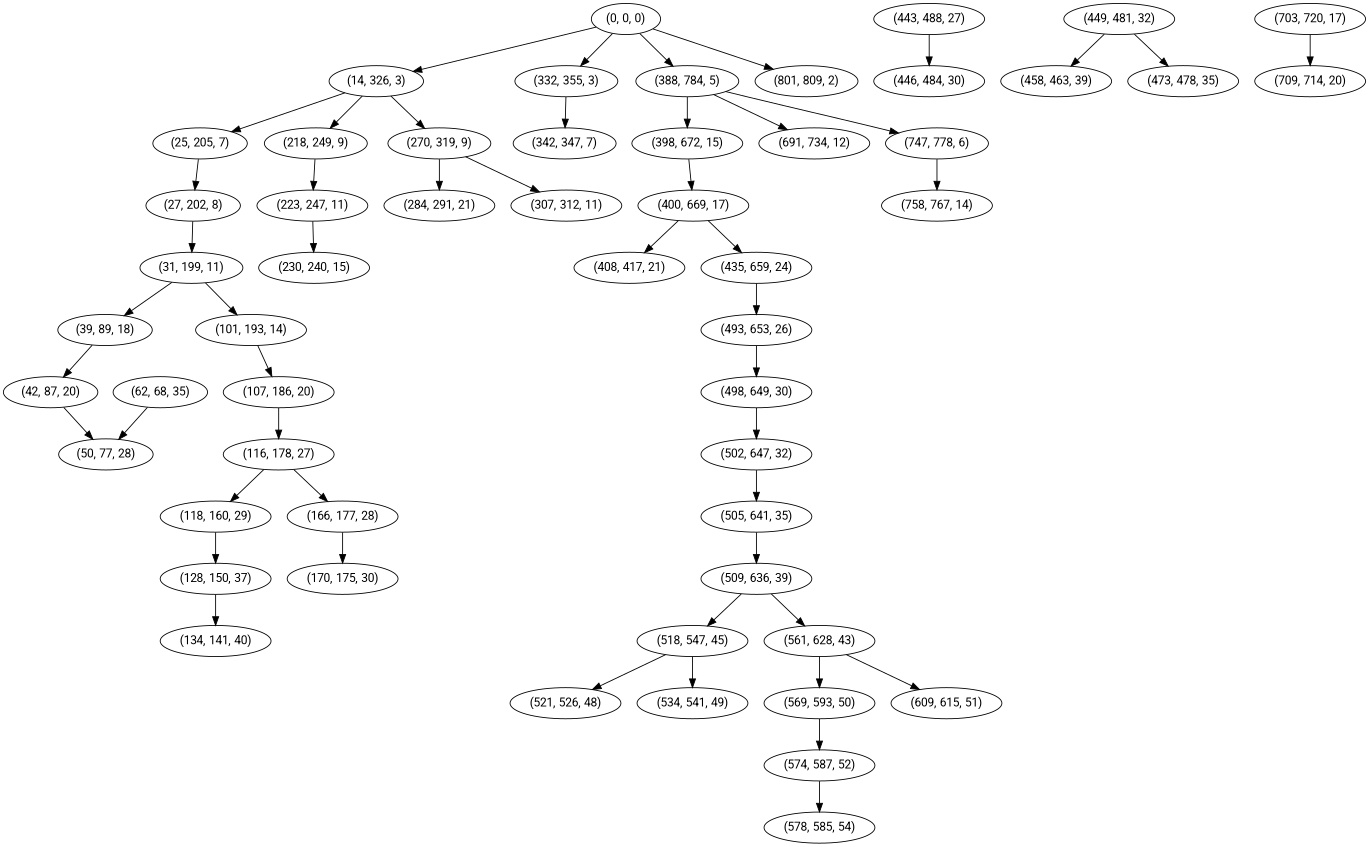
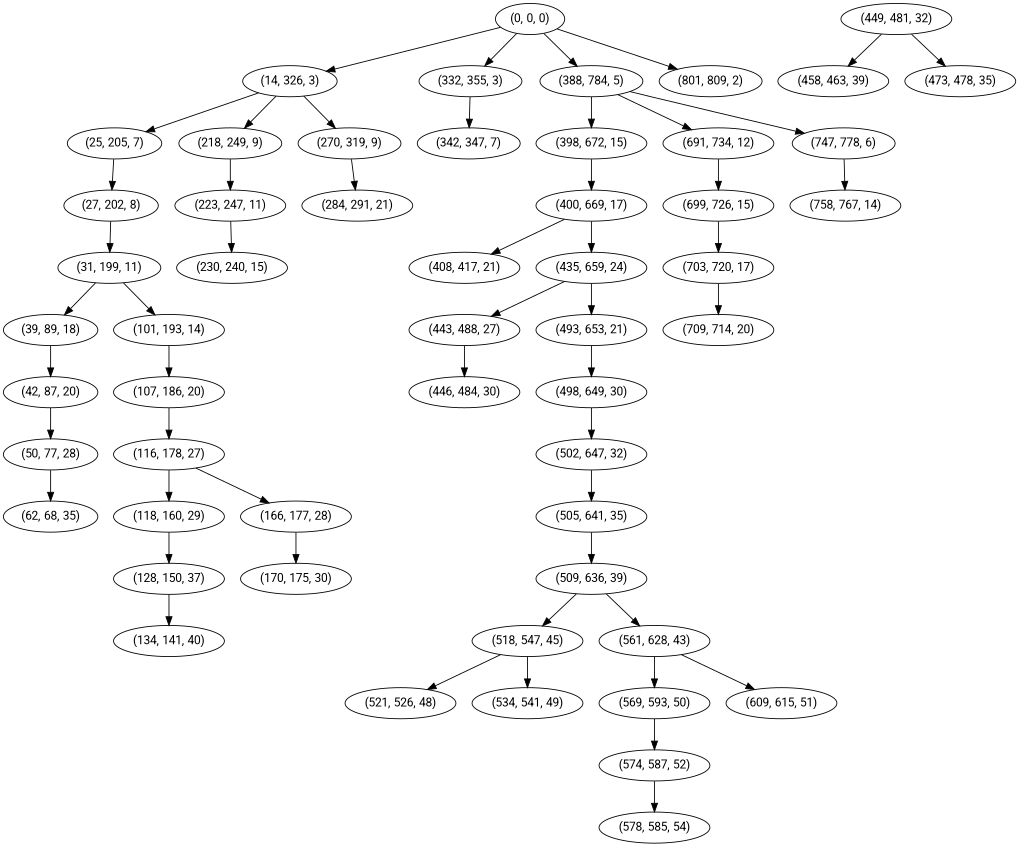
node "(307, 312, 11)": removed
node "(699, 726, 15)": added
edge "(435, 659, 24)" -> "(443, 488, 27)": added
node "(493, 653, 26)": label "(493, 653, 26)" -> "(493, 653, 21)"
edge "(62, 68, 35)" -> "(50, 77, 28)": reversed
